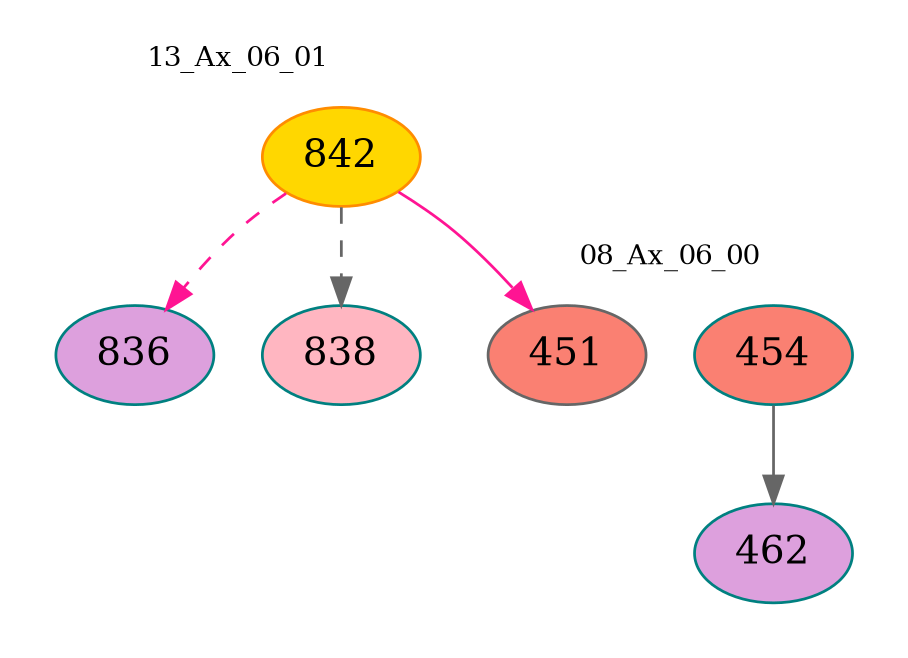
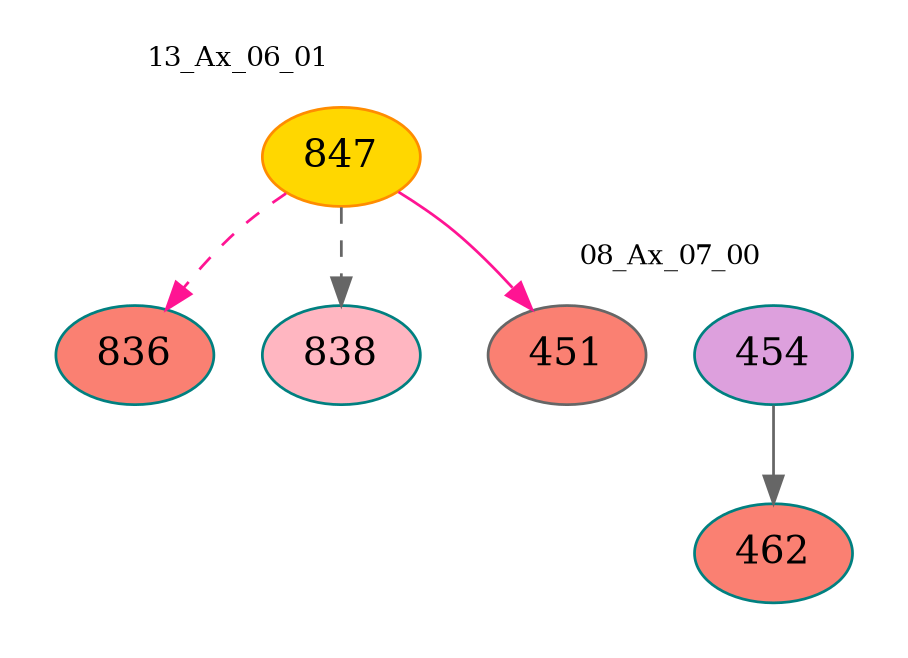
node "842": label "842" -> "847"
cluster "08_Ax_06_00": label "08_Ax_06_00" -> "08_Ax_07_00"
node "836": fillcolor plum -> salmon
node "454": fillcolor salmon -> plum
node "462": fillcolor plum -> salmon
